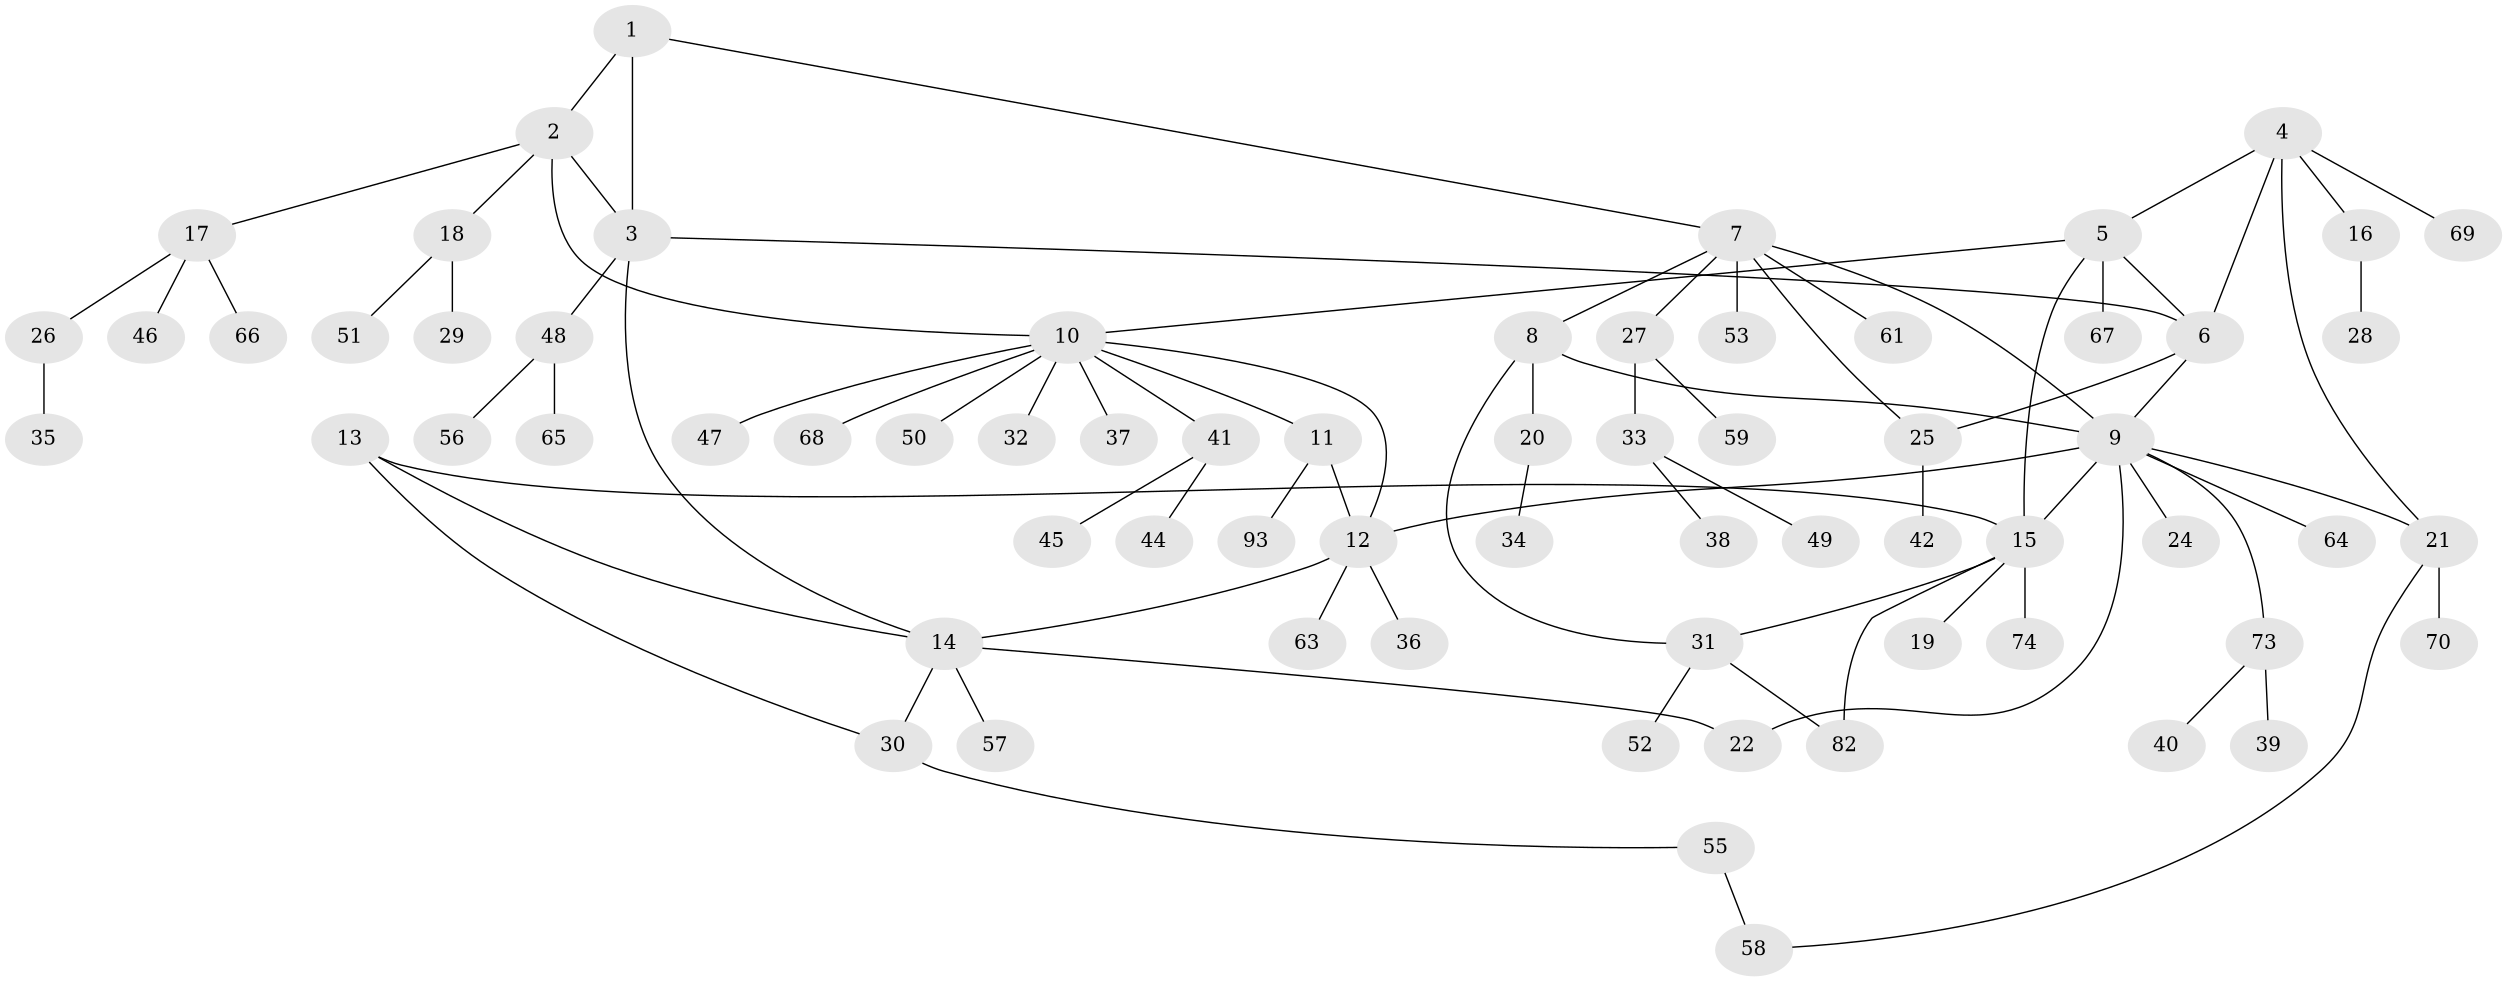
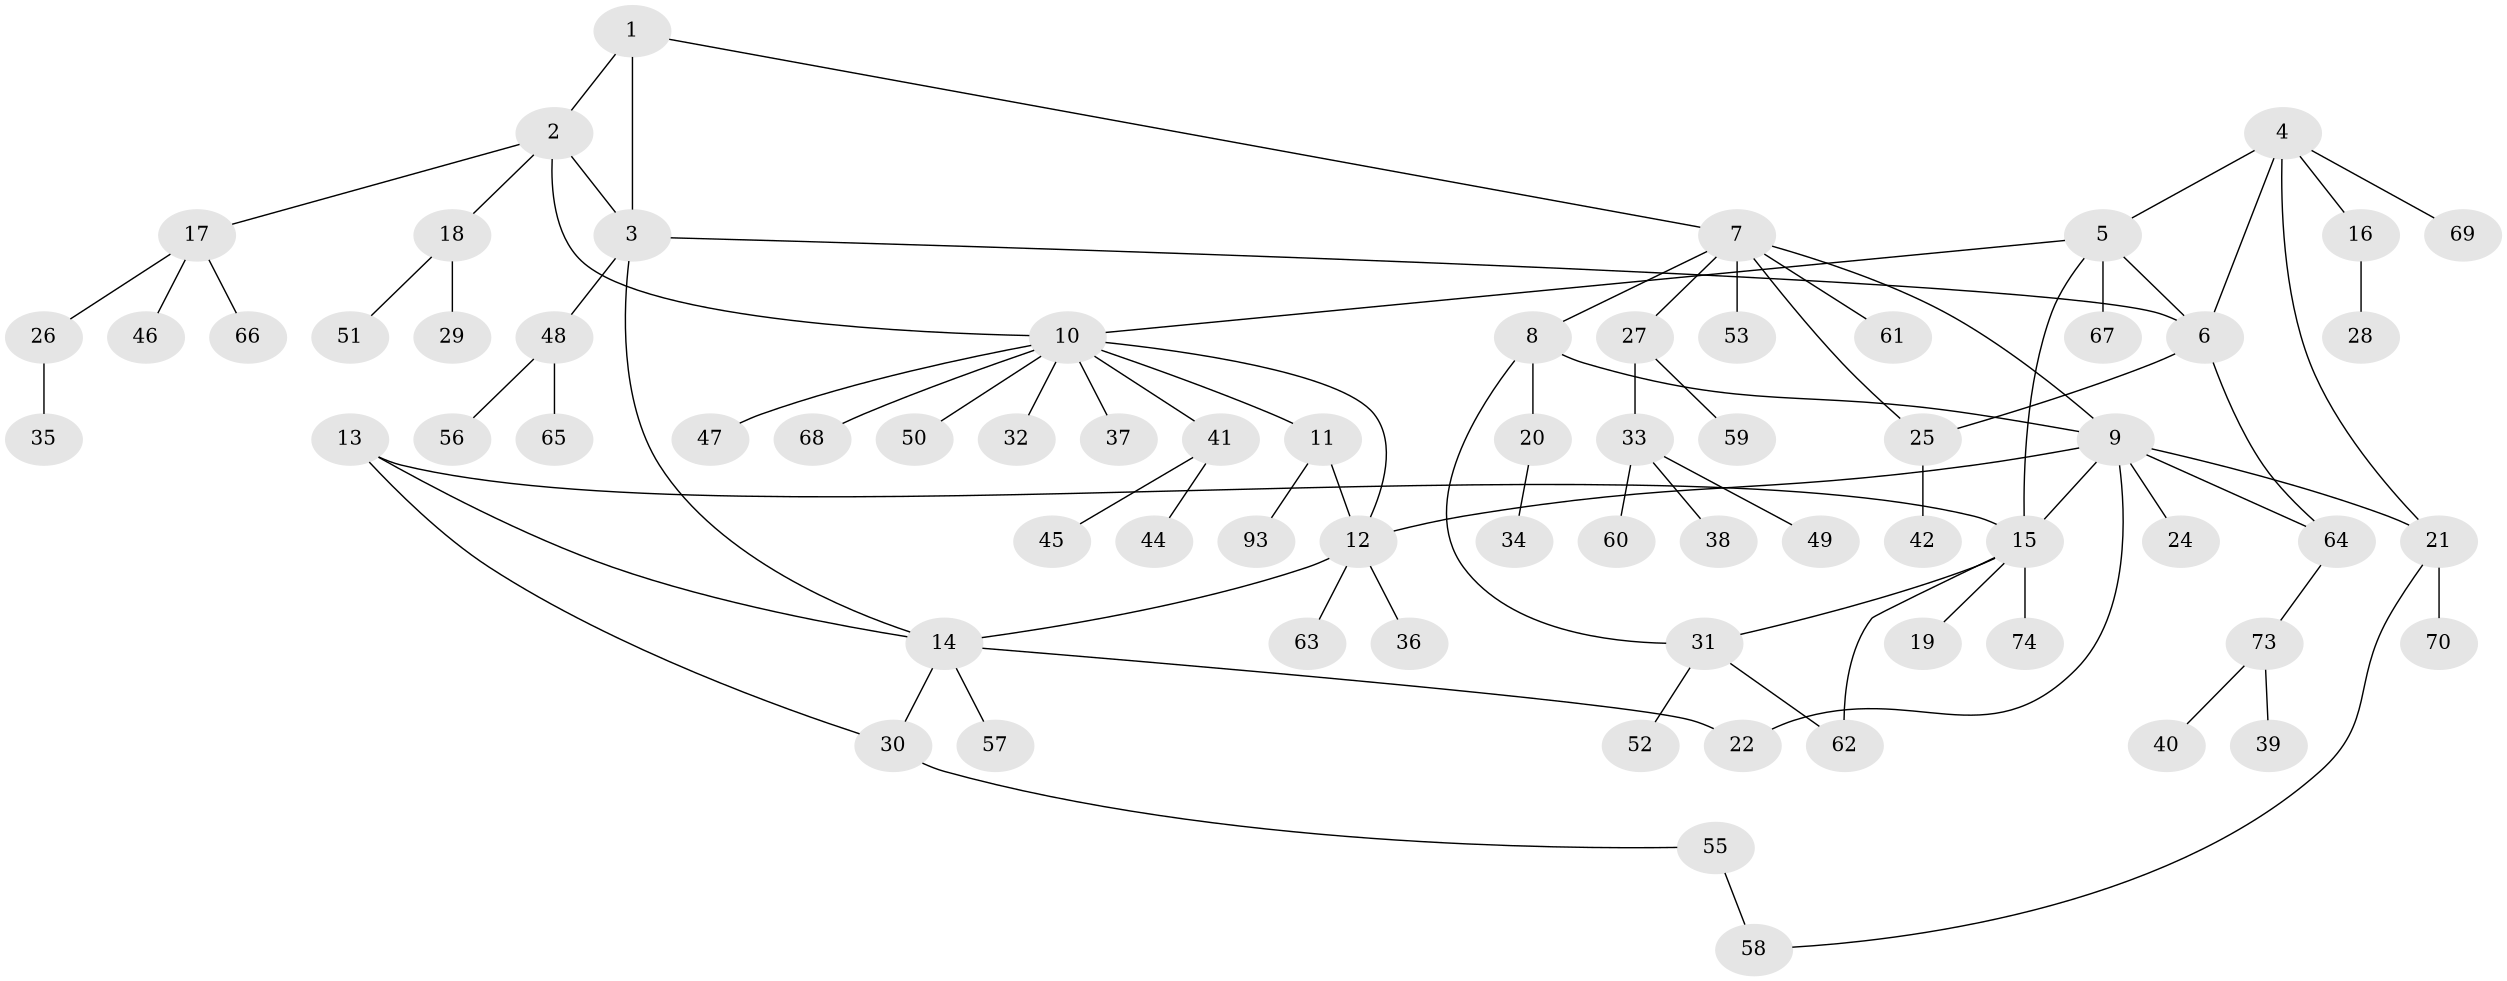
edge "6" -- "9": now "6" -- "64"
edge "9" -- "73": now "64" -- "73"
node "60": added
node "82": label "82" -> "62"
